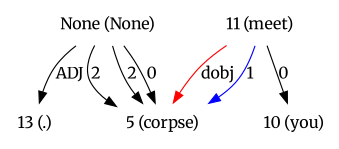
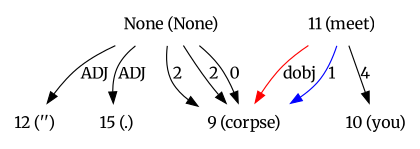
edge "11 (meet)" -> "10 (you)": label "0" -> "4"
node "12 ('')": added
node "13 (.)": label "13 (.)" -> "15 (.)"
node "5 (corpse)": label "5 (corpse)" -> "9 (corpse)"
